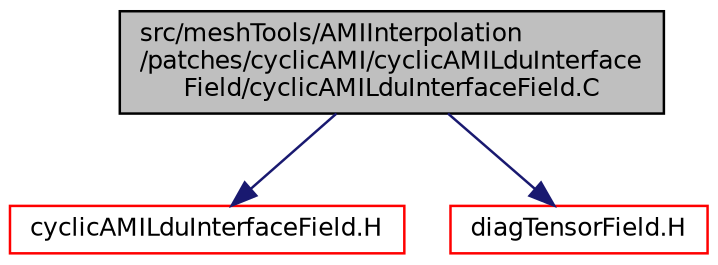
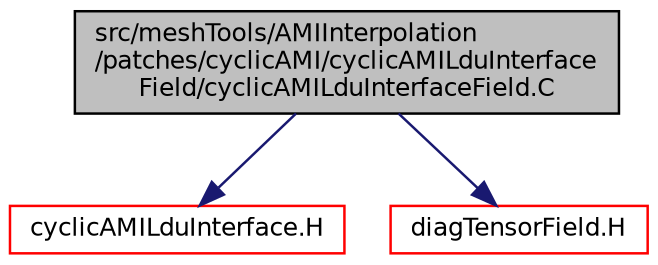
node "cyclicAMILduInterfaceField.H": label "cyclicAMILduInterfaceField.H" -> "cyclicAMILduInterface.H"
